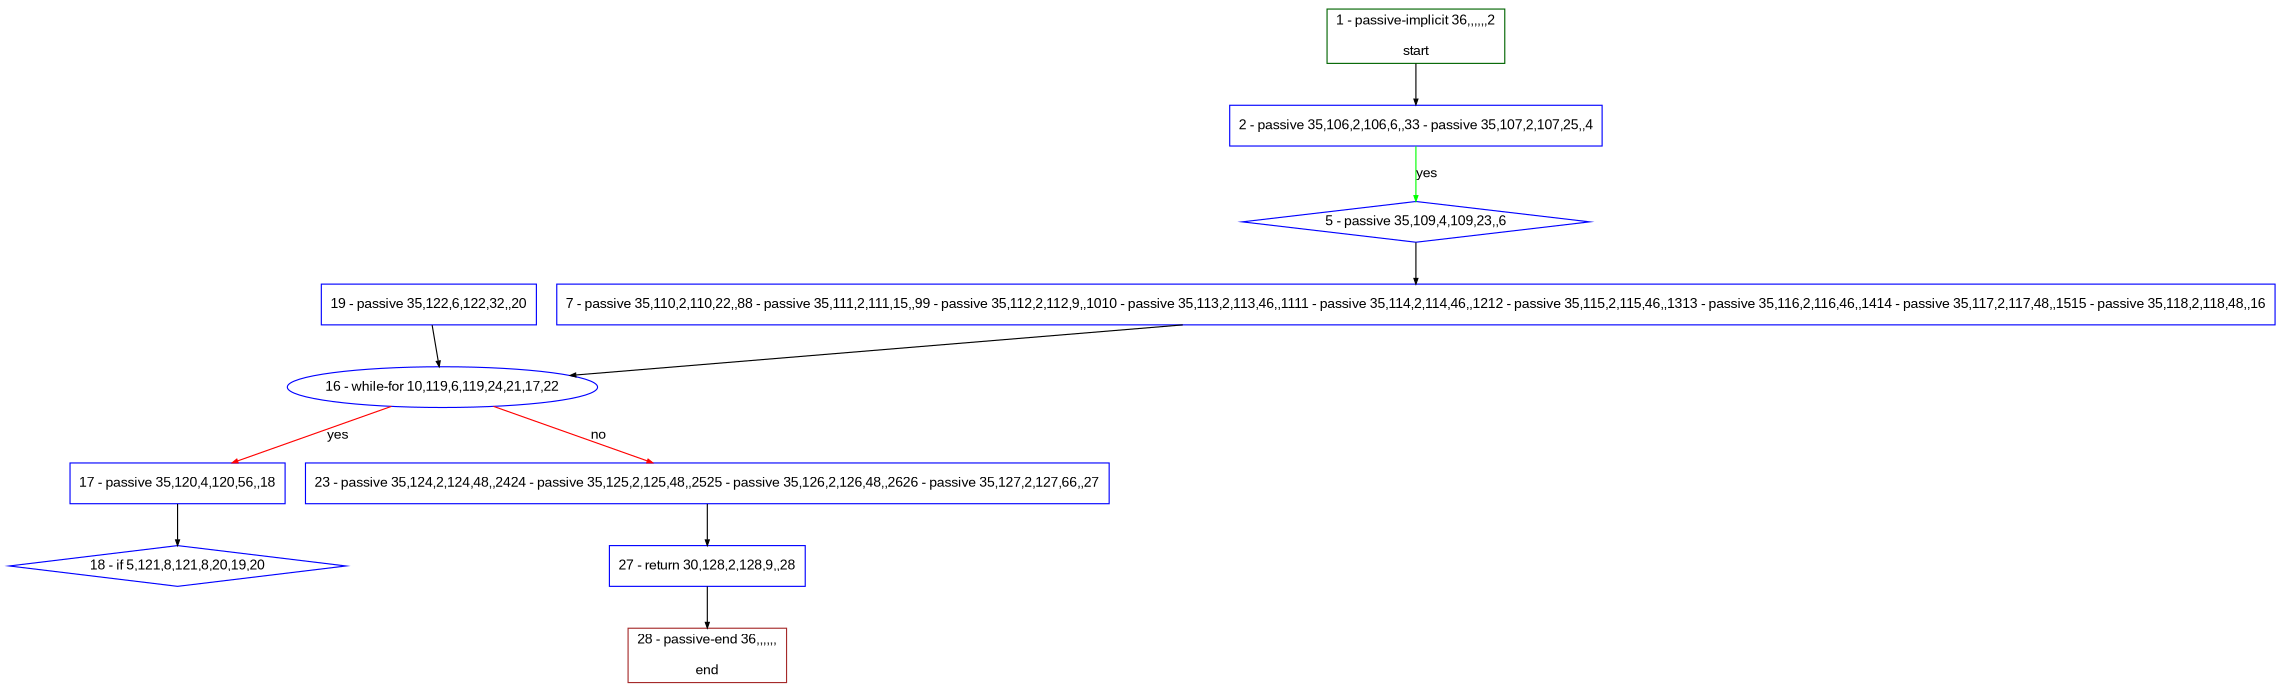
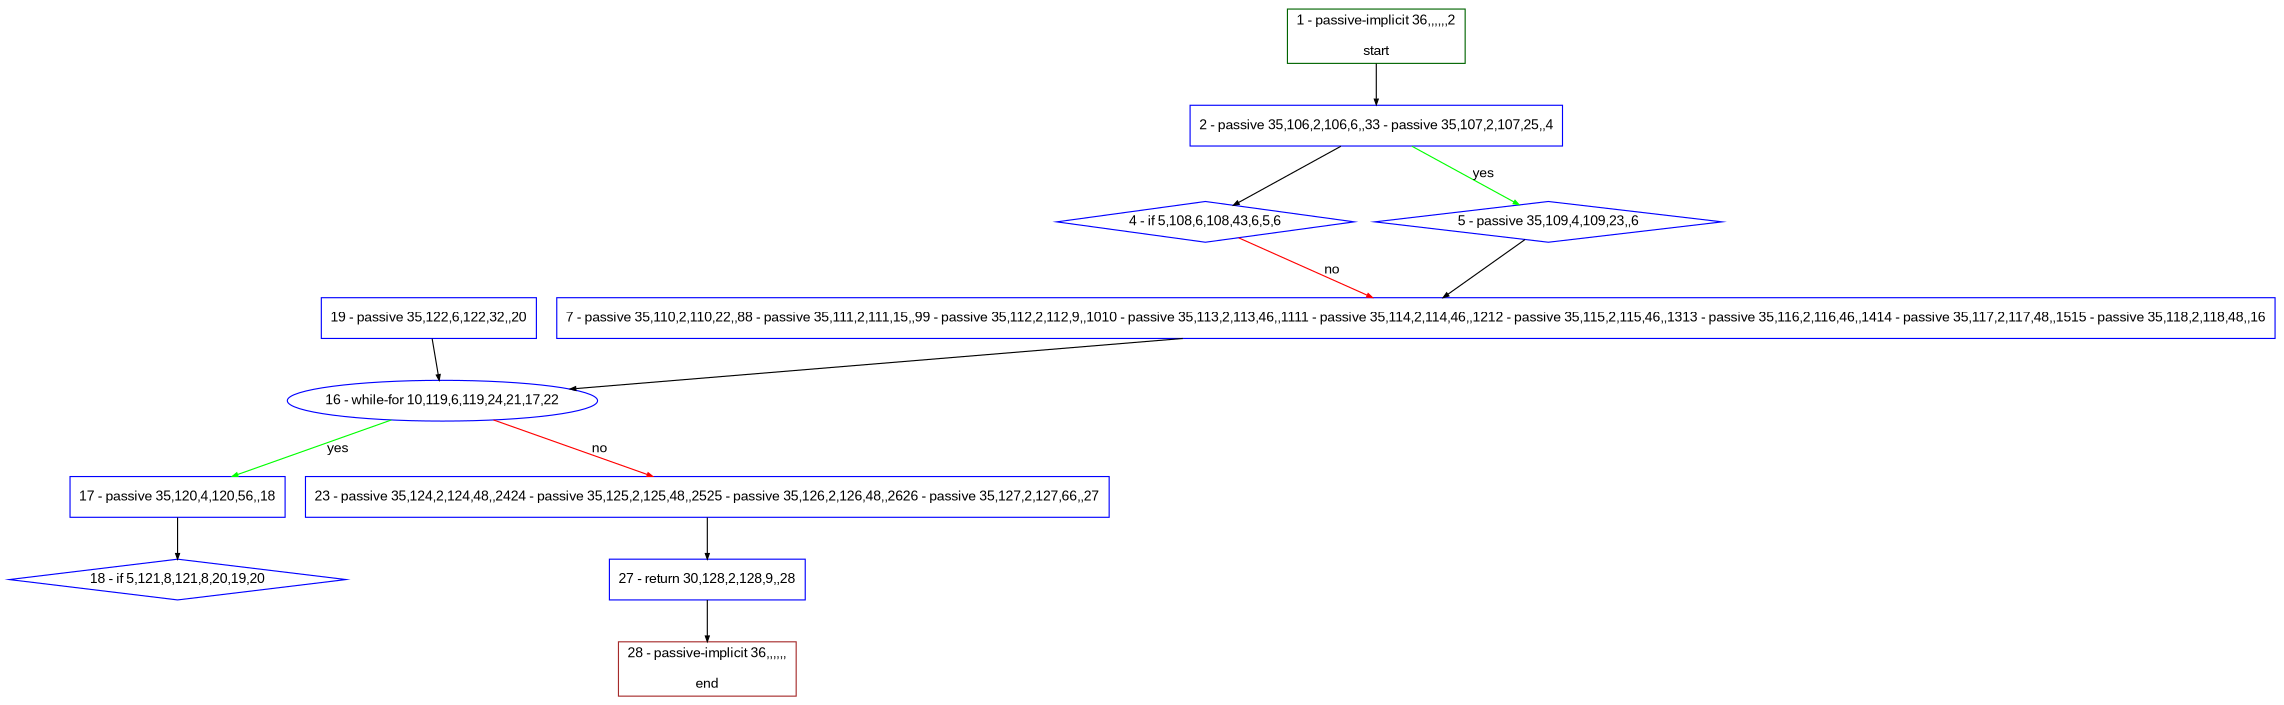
node "4 - if 5,108,6,108,43,6,5,6": added
edge "16 - while-for 10,119,6,119,24,21,17,22" -> "17 - passive 35,120,4,120,56,,18": color #ff0000 -> #00ff00
node "28 - passive-end 36,,,,,, end": label "28 - passive-end 36,,,,,, end" -> "28 - passive-implicit 36,,,,,, end"
